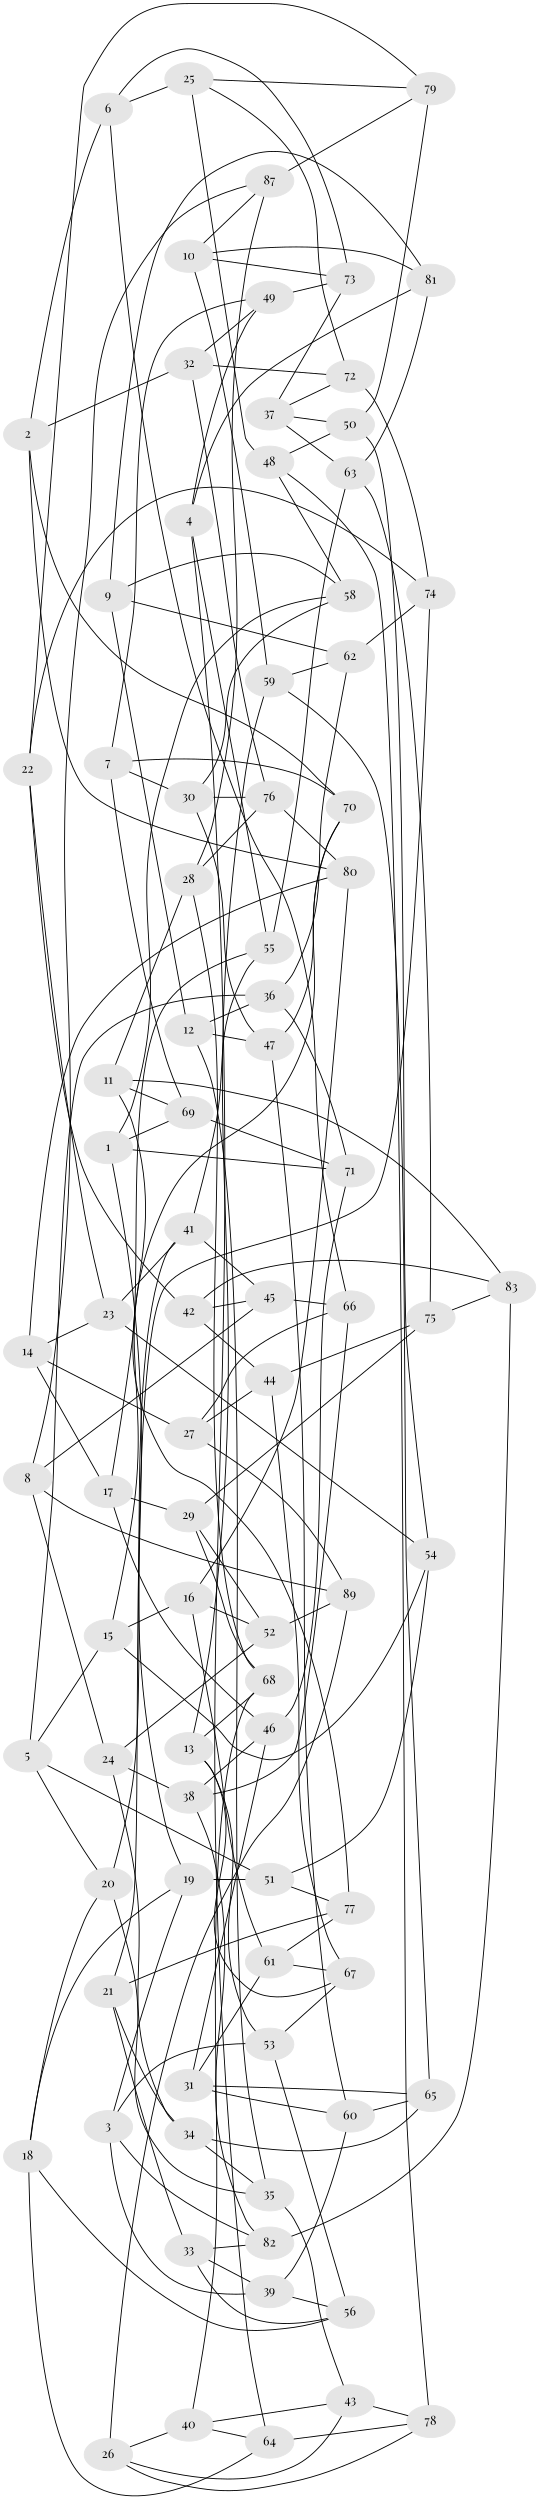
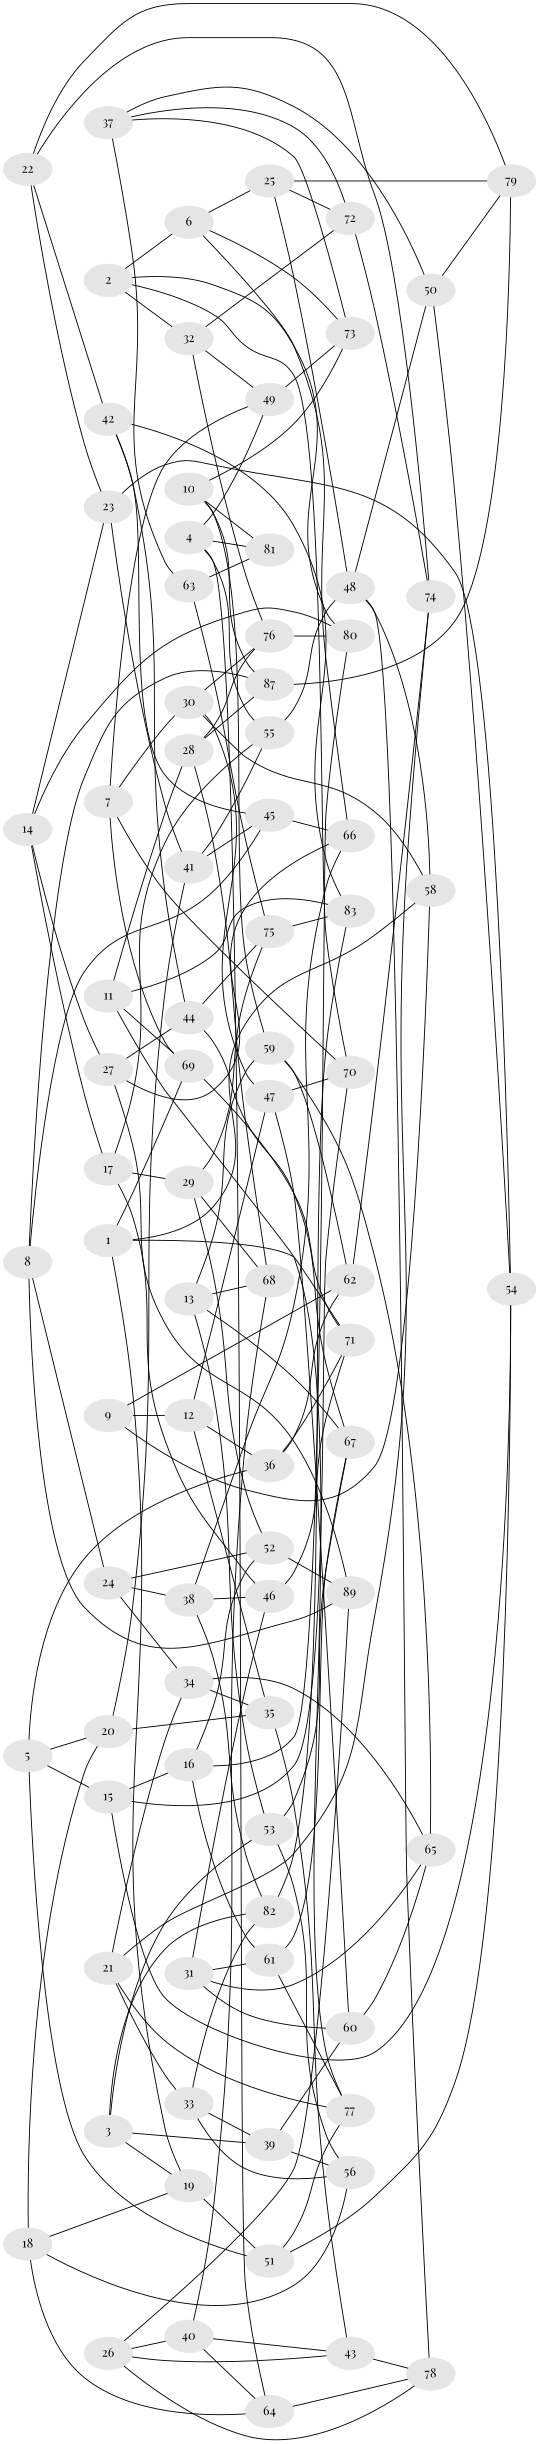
edge "81" -- "9": removed
edge "63" -- "55": now "48" -- "55"
